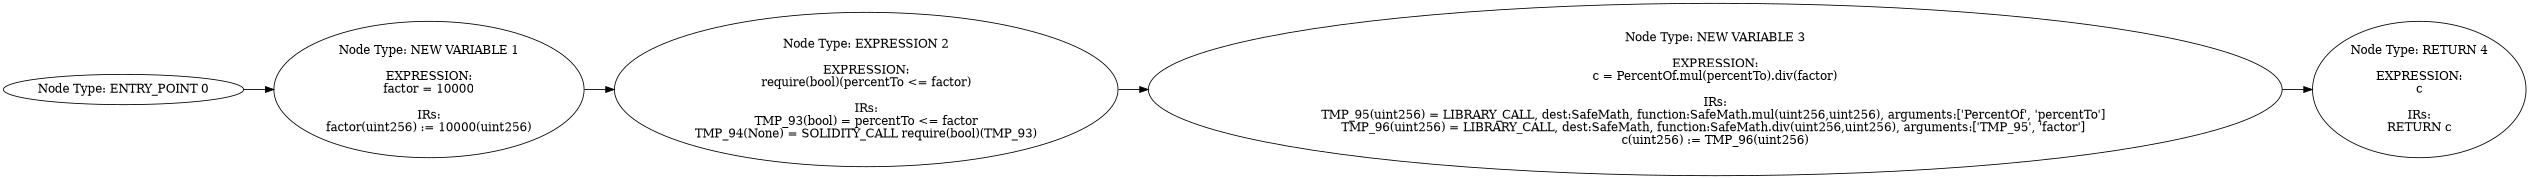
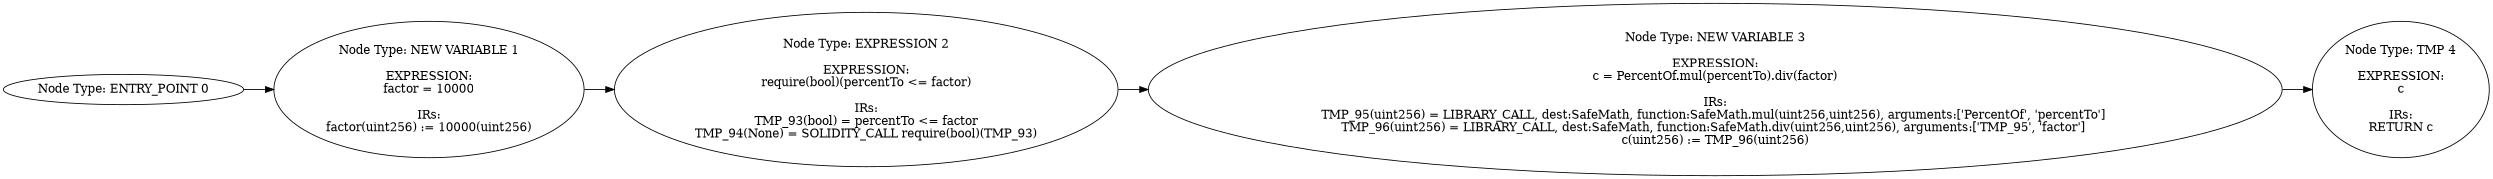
node "Node Type: RETURN 4 EXPRESSION: c IRs: RETURN c": label "Node Type: RETURN 4 EXPRESSION: c IRs: RETURN c" -> "Node Type: TMP 4 EXPRESSION: c IRs: RETURN c"
